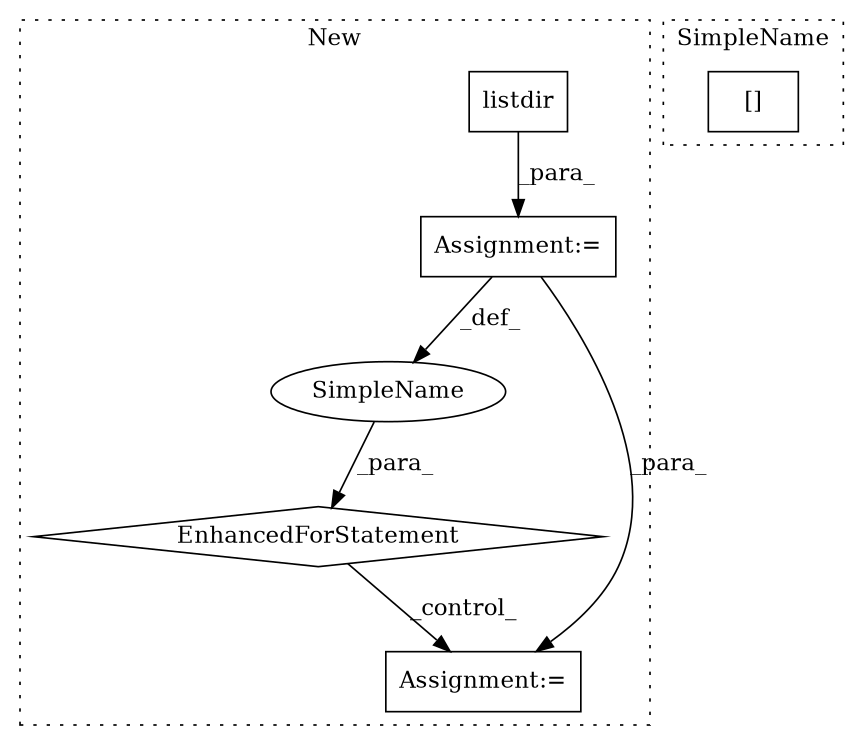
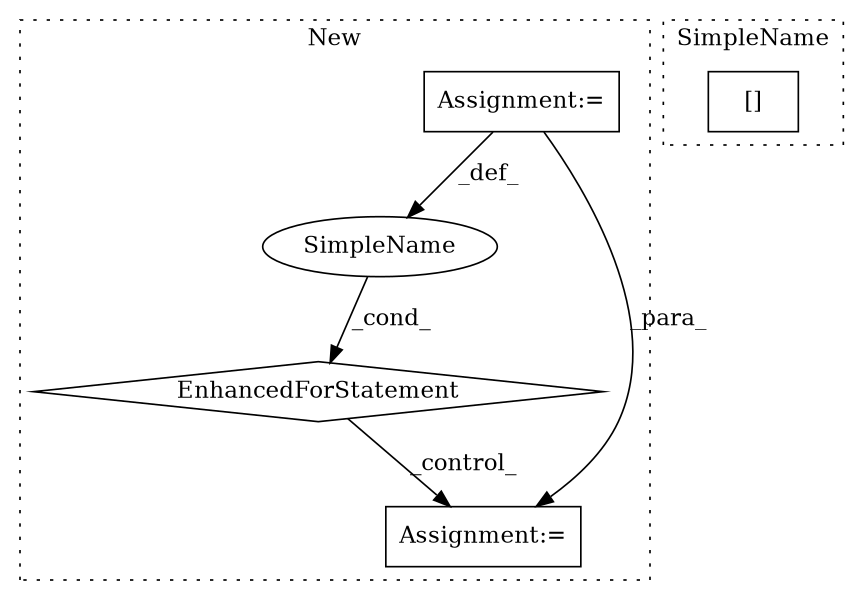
node "listdir": removed
edge "SimpleName" -> "EnhancedForStatement": label "_para_" -> "_cond_"
